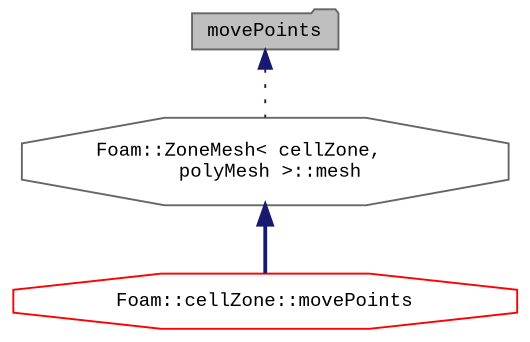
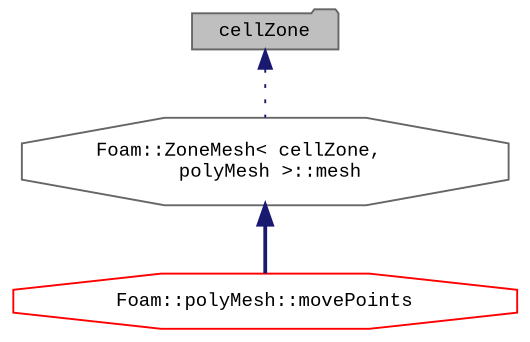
node "movePoints": label "movePoints" -> "cellZone"
node "Foam::cellZone::movePoints": label "Foam::cellZone::movePoints" -> "Foam::polyMesh::movePoints"
